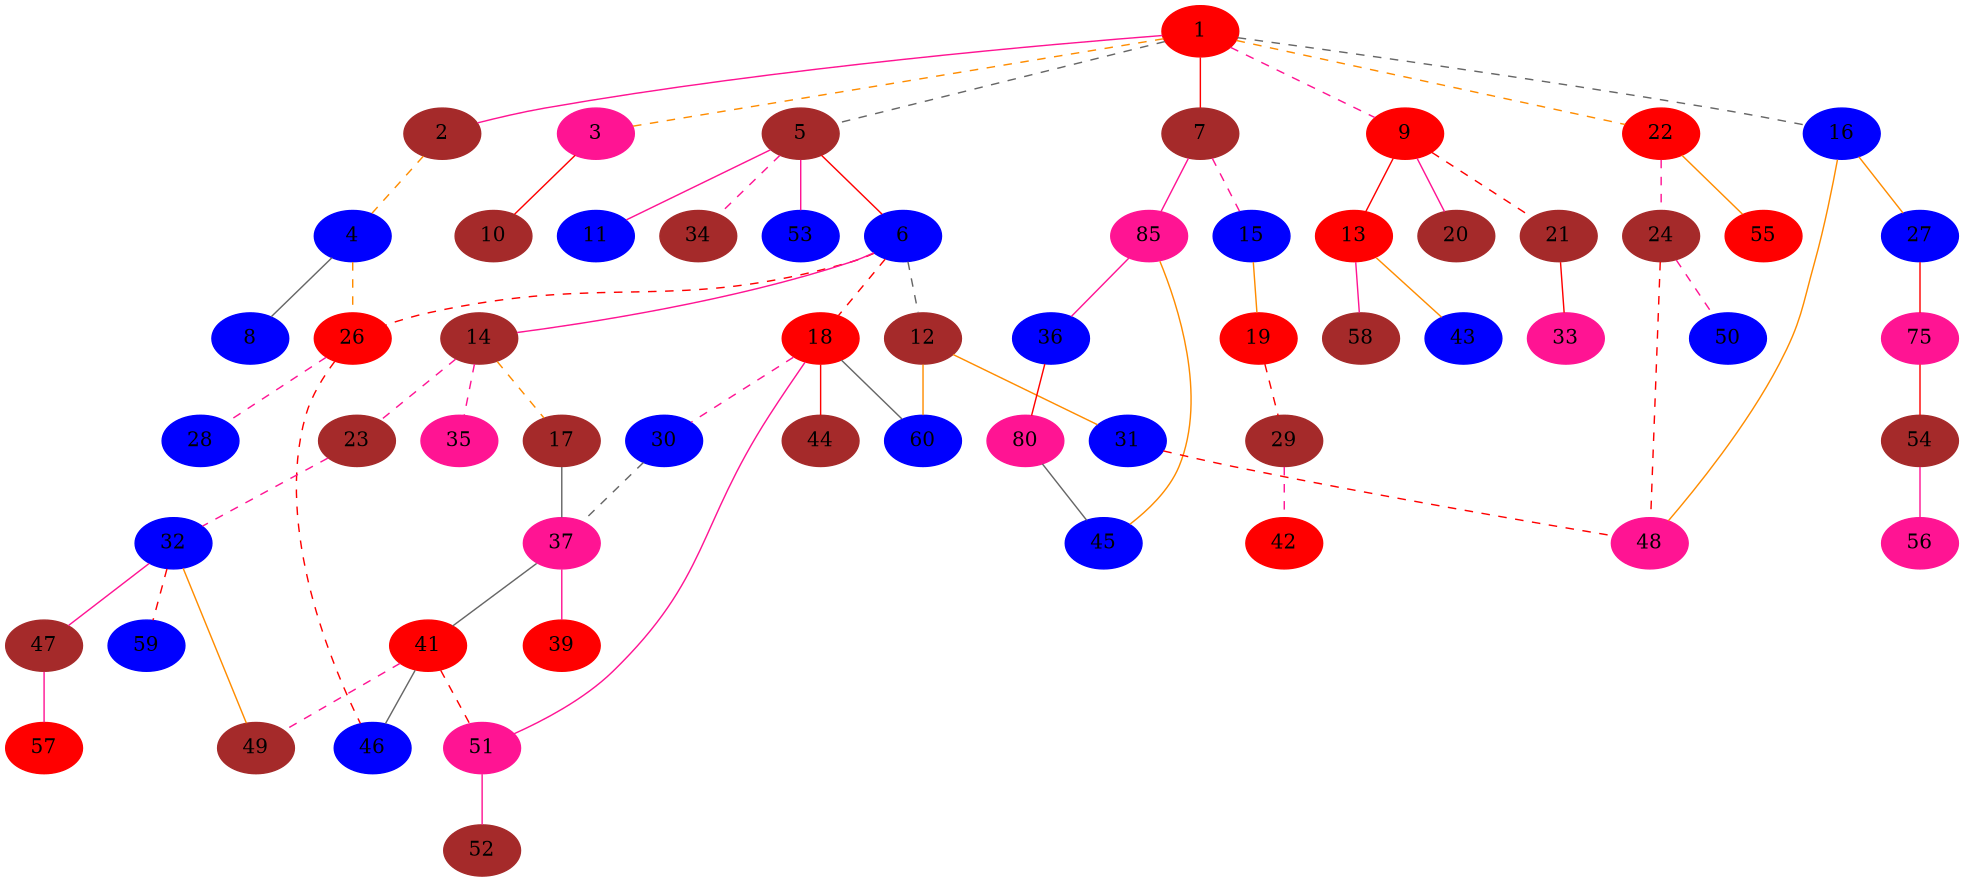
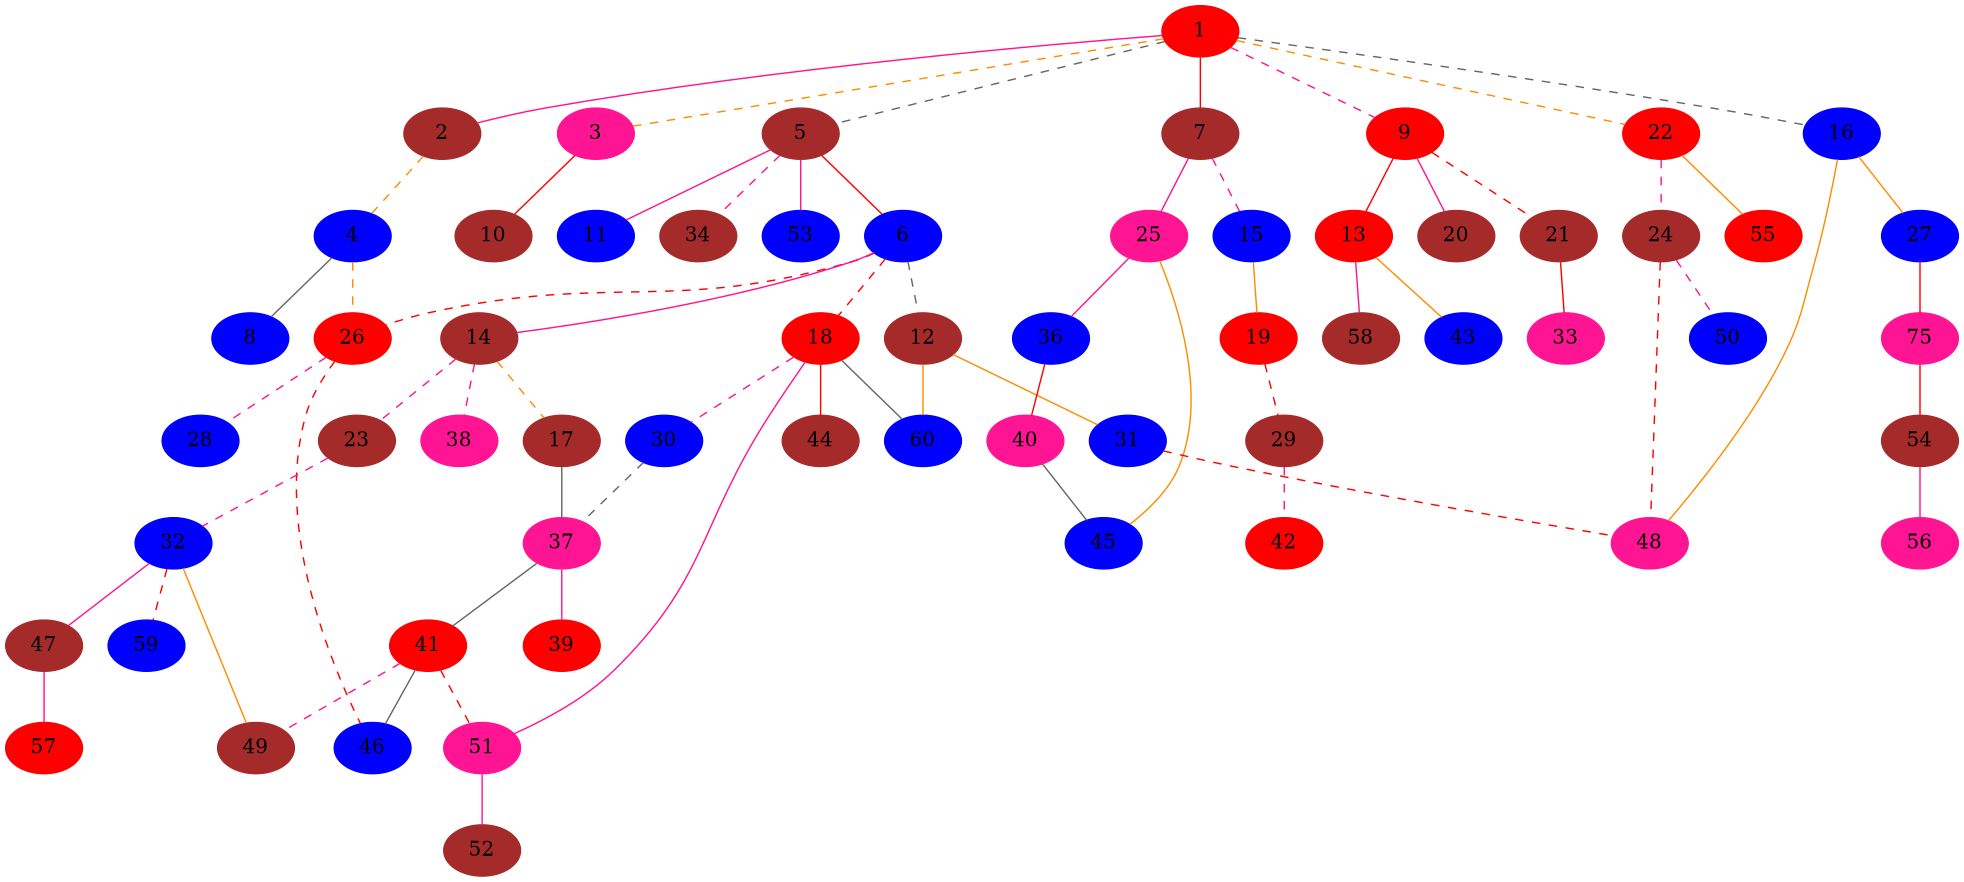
node "85": label "85" -> "25"
node "35": label "35" -> "38"
node "80": label "80" -> "40"
